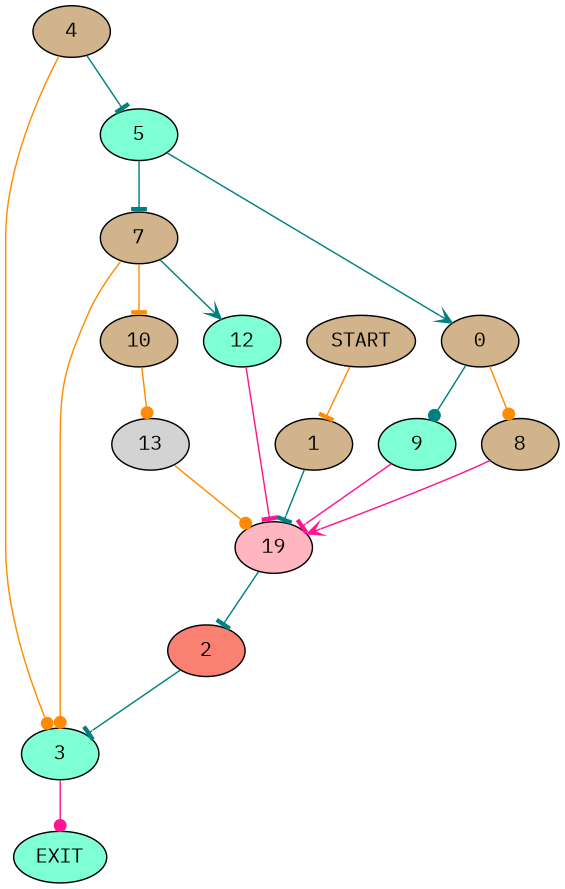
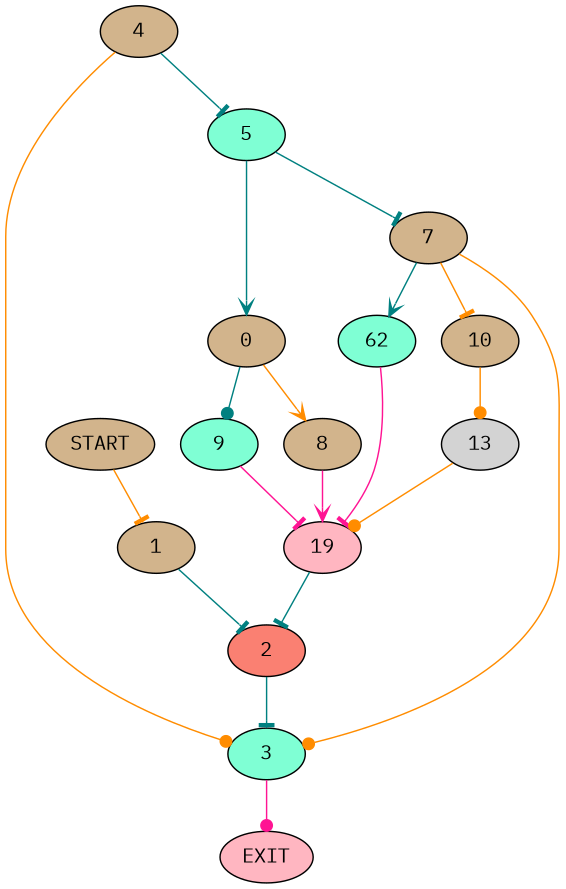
node "12": label "12" -> "62"
edge "0" -> "8": arrowhead dot -> vee
edge "1" -> "19": now "1" -> "2"
node "EXIT": fillcolor aquamarine -> lightpink
